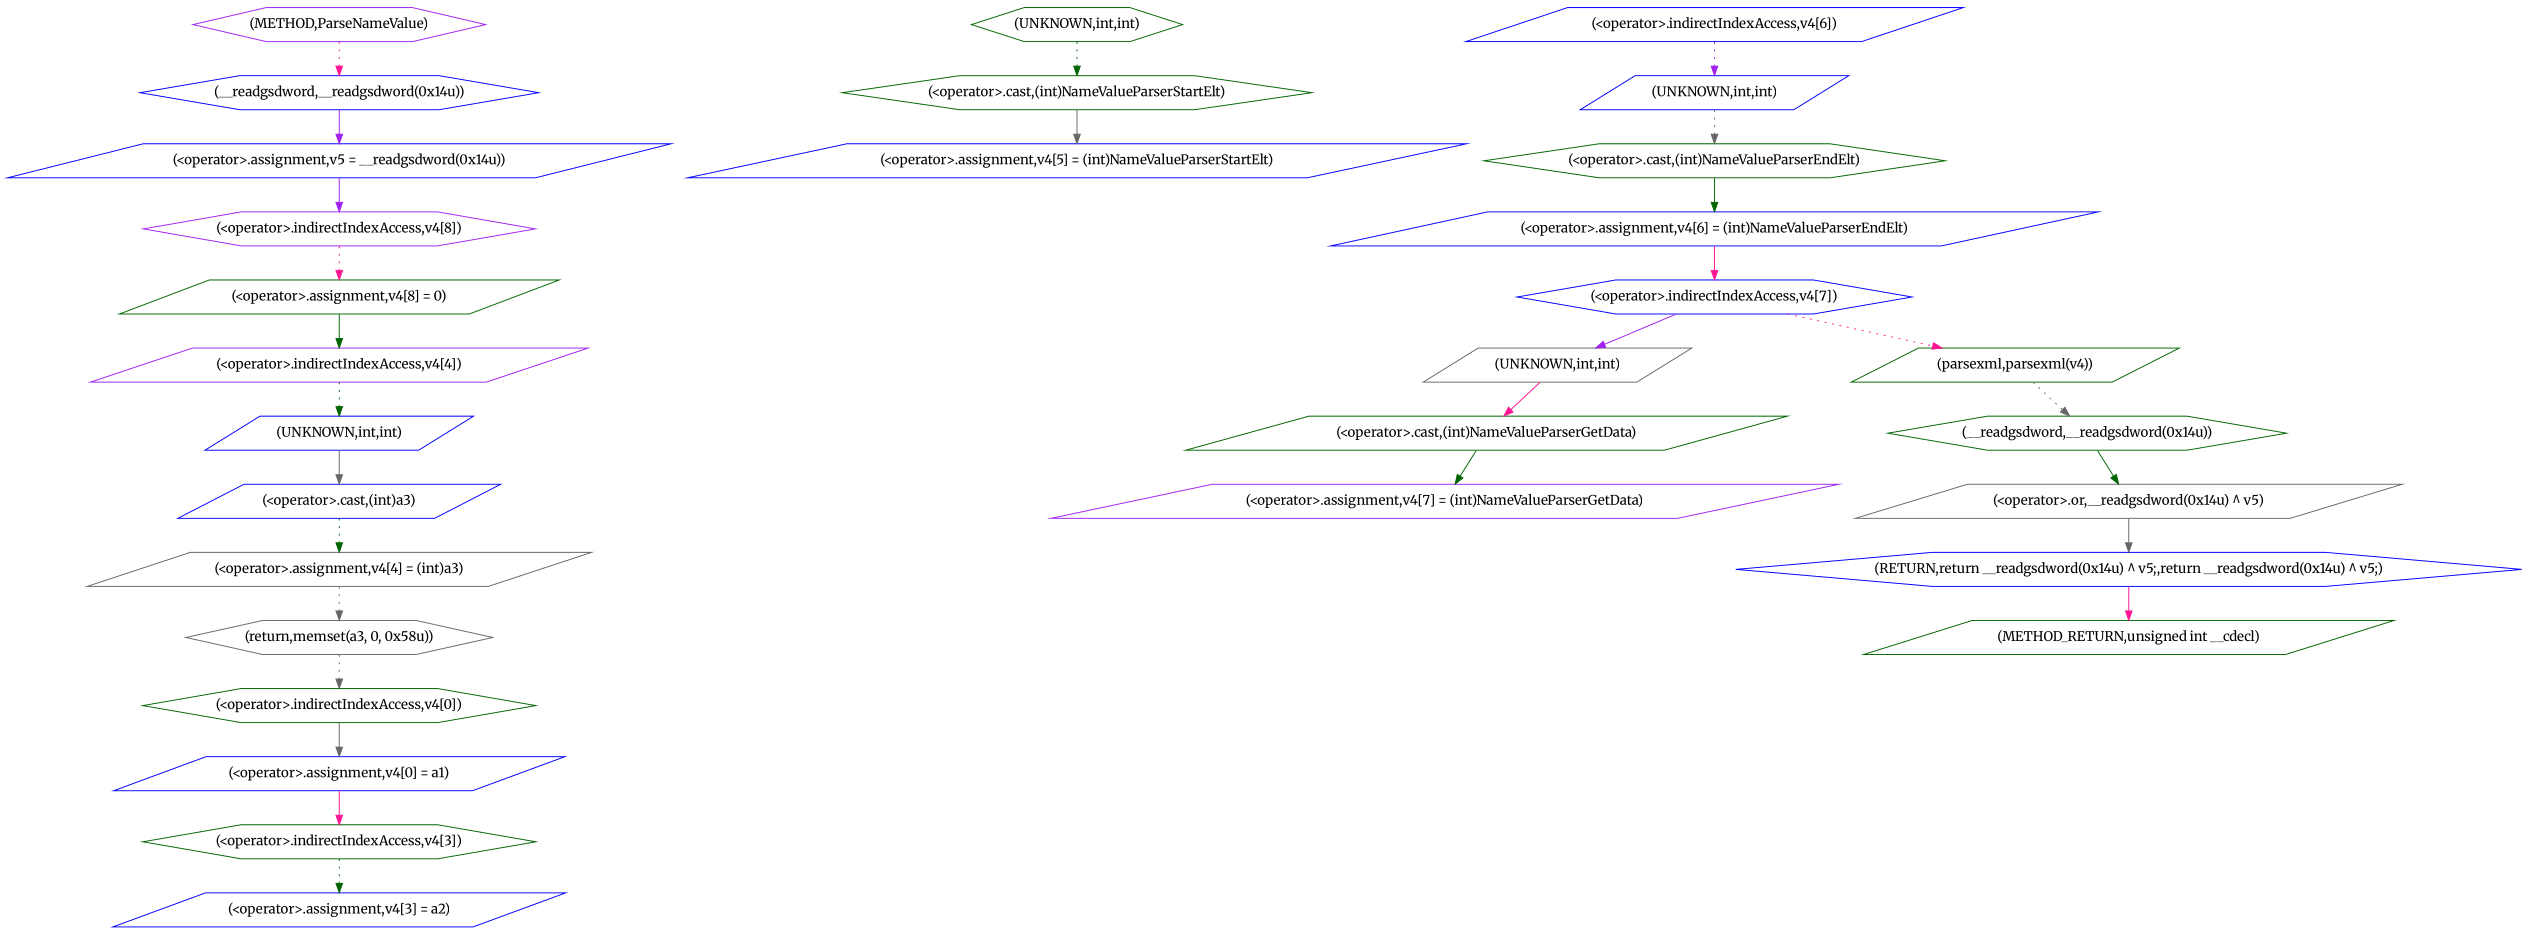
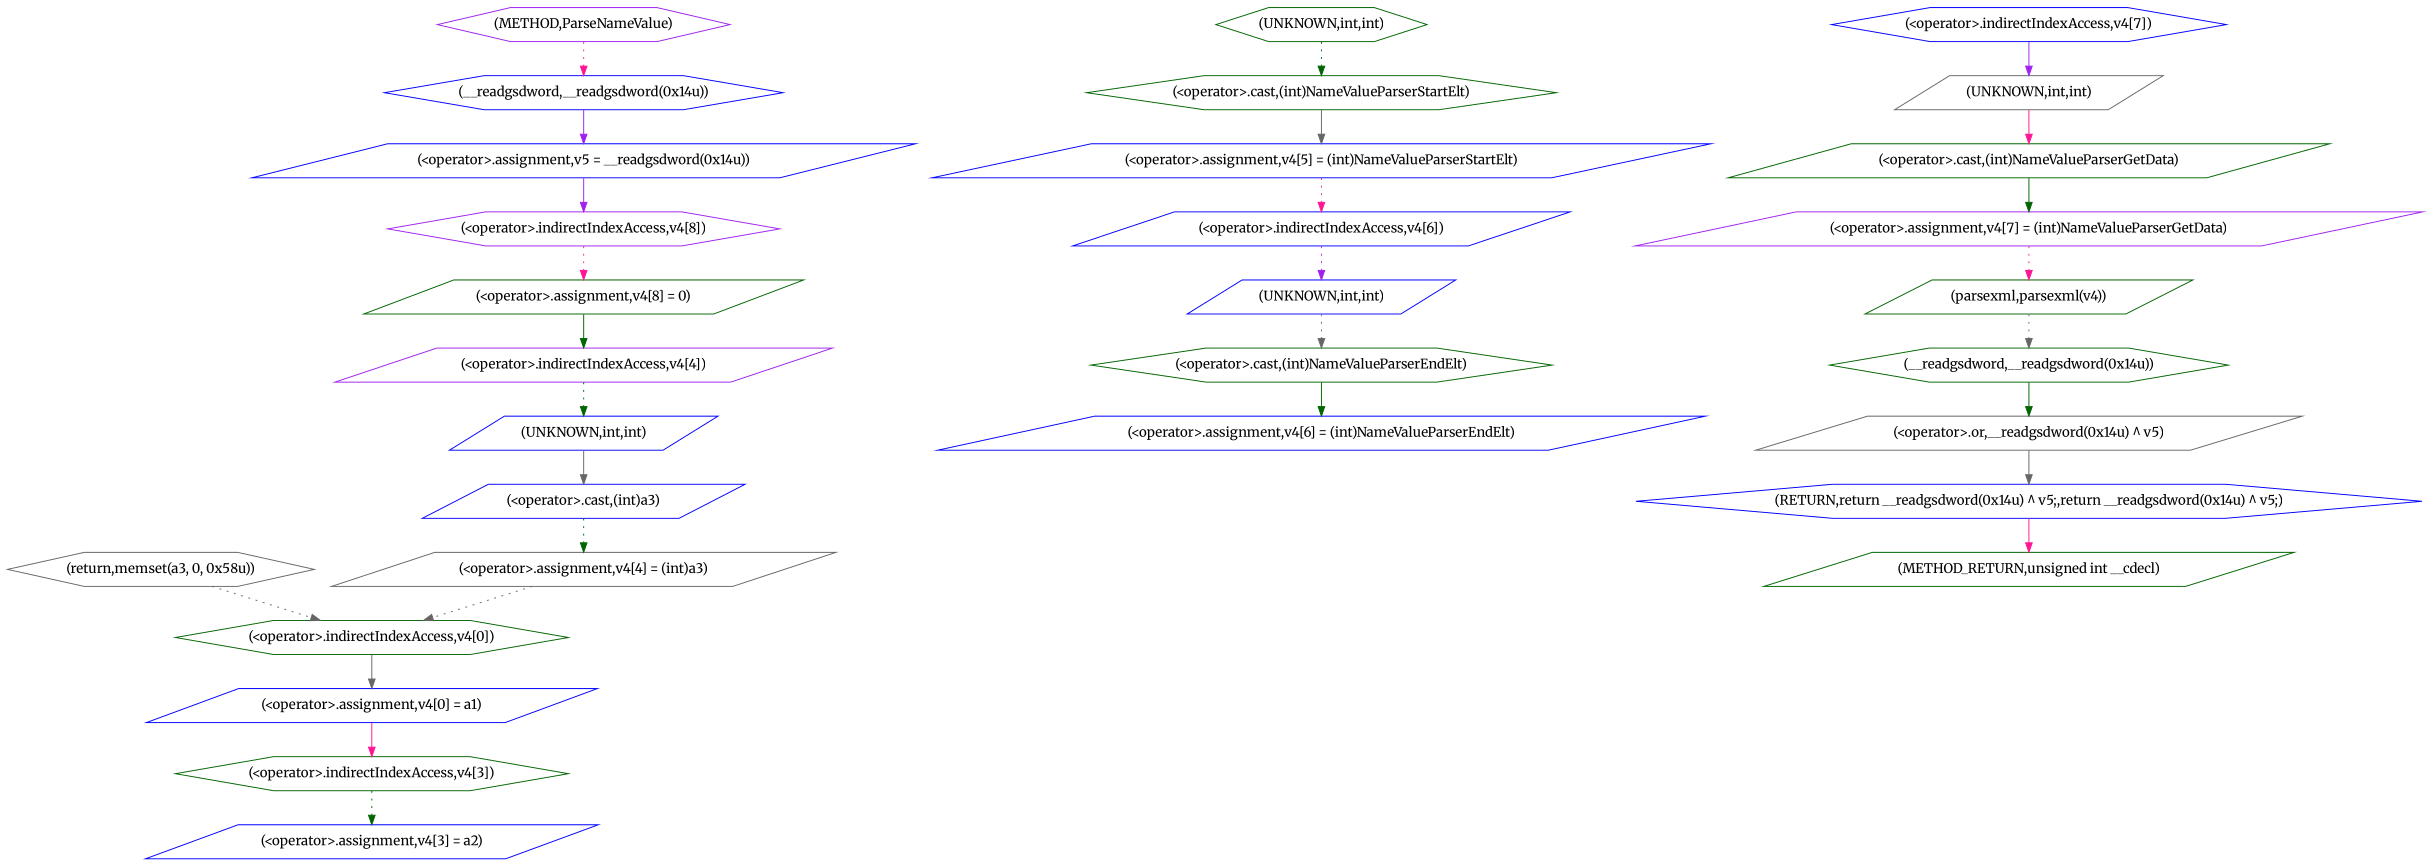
edge "(<operator>.assignment,v4[5] = (int)NameValueParserStartElt)" -> "(<operator>.indirectIndexAccess,v4[6])": added
edge "(<operator>.assignment,v4[6] = (int)NameValueParserEndElt)" -> "(<operator>.indirectIndexAccess,v4[7])": removed
edge "(<operator>.indirectIndexAccess,v4[7])" -> "(parsexml,parsexml(v4))": now "(<operator>.assignment,v4[7] = (int)NameValueParserGetData)" -> "(parsexml,parsexml(v4))"
edge "(<operator>.assignment,v4[4] = (int)a3)" -> "(return,memset(a3, 0, 0x58u))": now "(<operator>.assignment,v4[4] = (int)a3)" -> "(<operator>.indirectIndexAccess,v4[0])"
